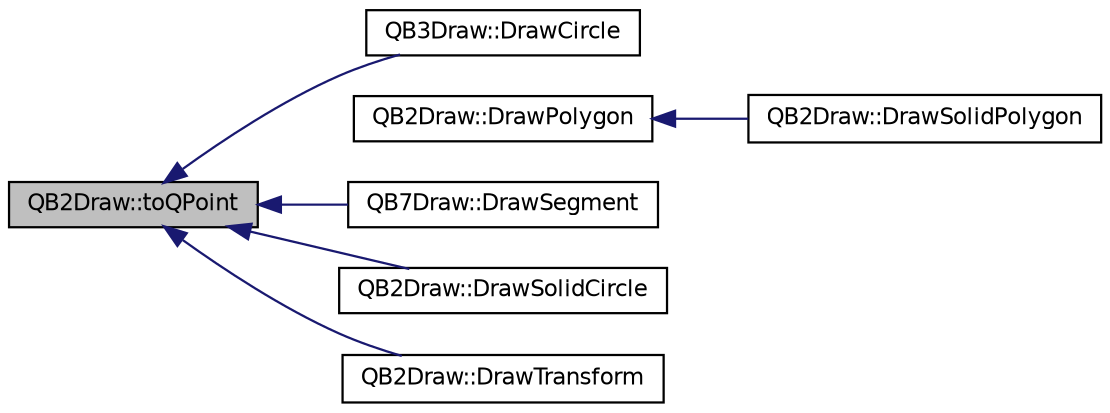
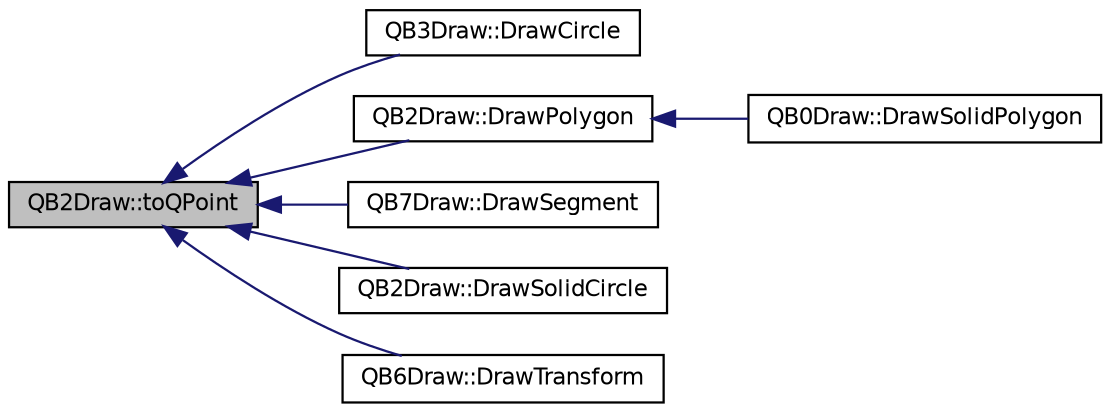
node "QB2Draw::DrawSolidPolygon": label "QB2Draw::DrawSolidPolygon" -> "QB0Draw::DrawSolidPolygon"
edge "QB2Draw::DrawPolygon" -> "QB2Draw::toQPoint": added
node "QB2Draw::DrawTransform": label "QB2Draw::DrawTransform" -> "QB6Draw::DrawTransform"
